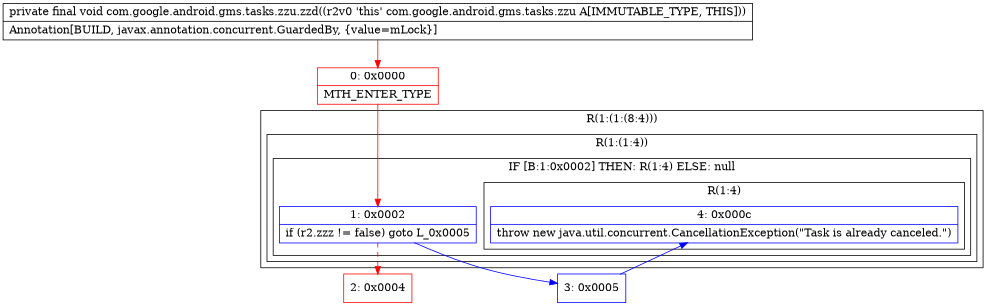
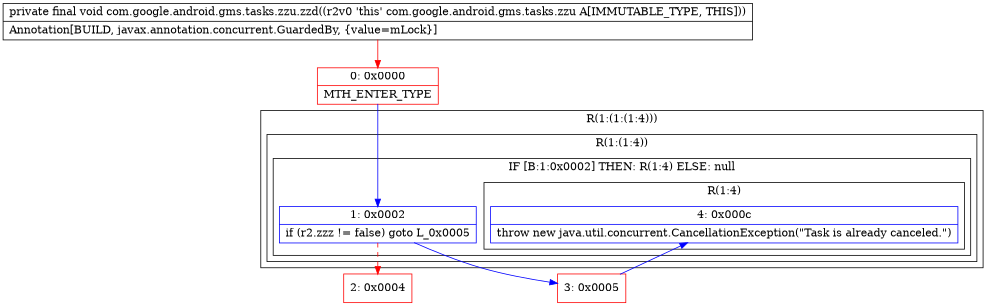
cluster "R(1:(1:(8:4)))": label "R(1:(1:(8:4)))" -> "R(1:(1:(1:4)))"
edge "0: 0x0000" -> "1: 0x0002": color red -> blue
node "3: 0x0005": color blue -> red
